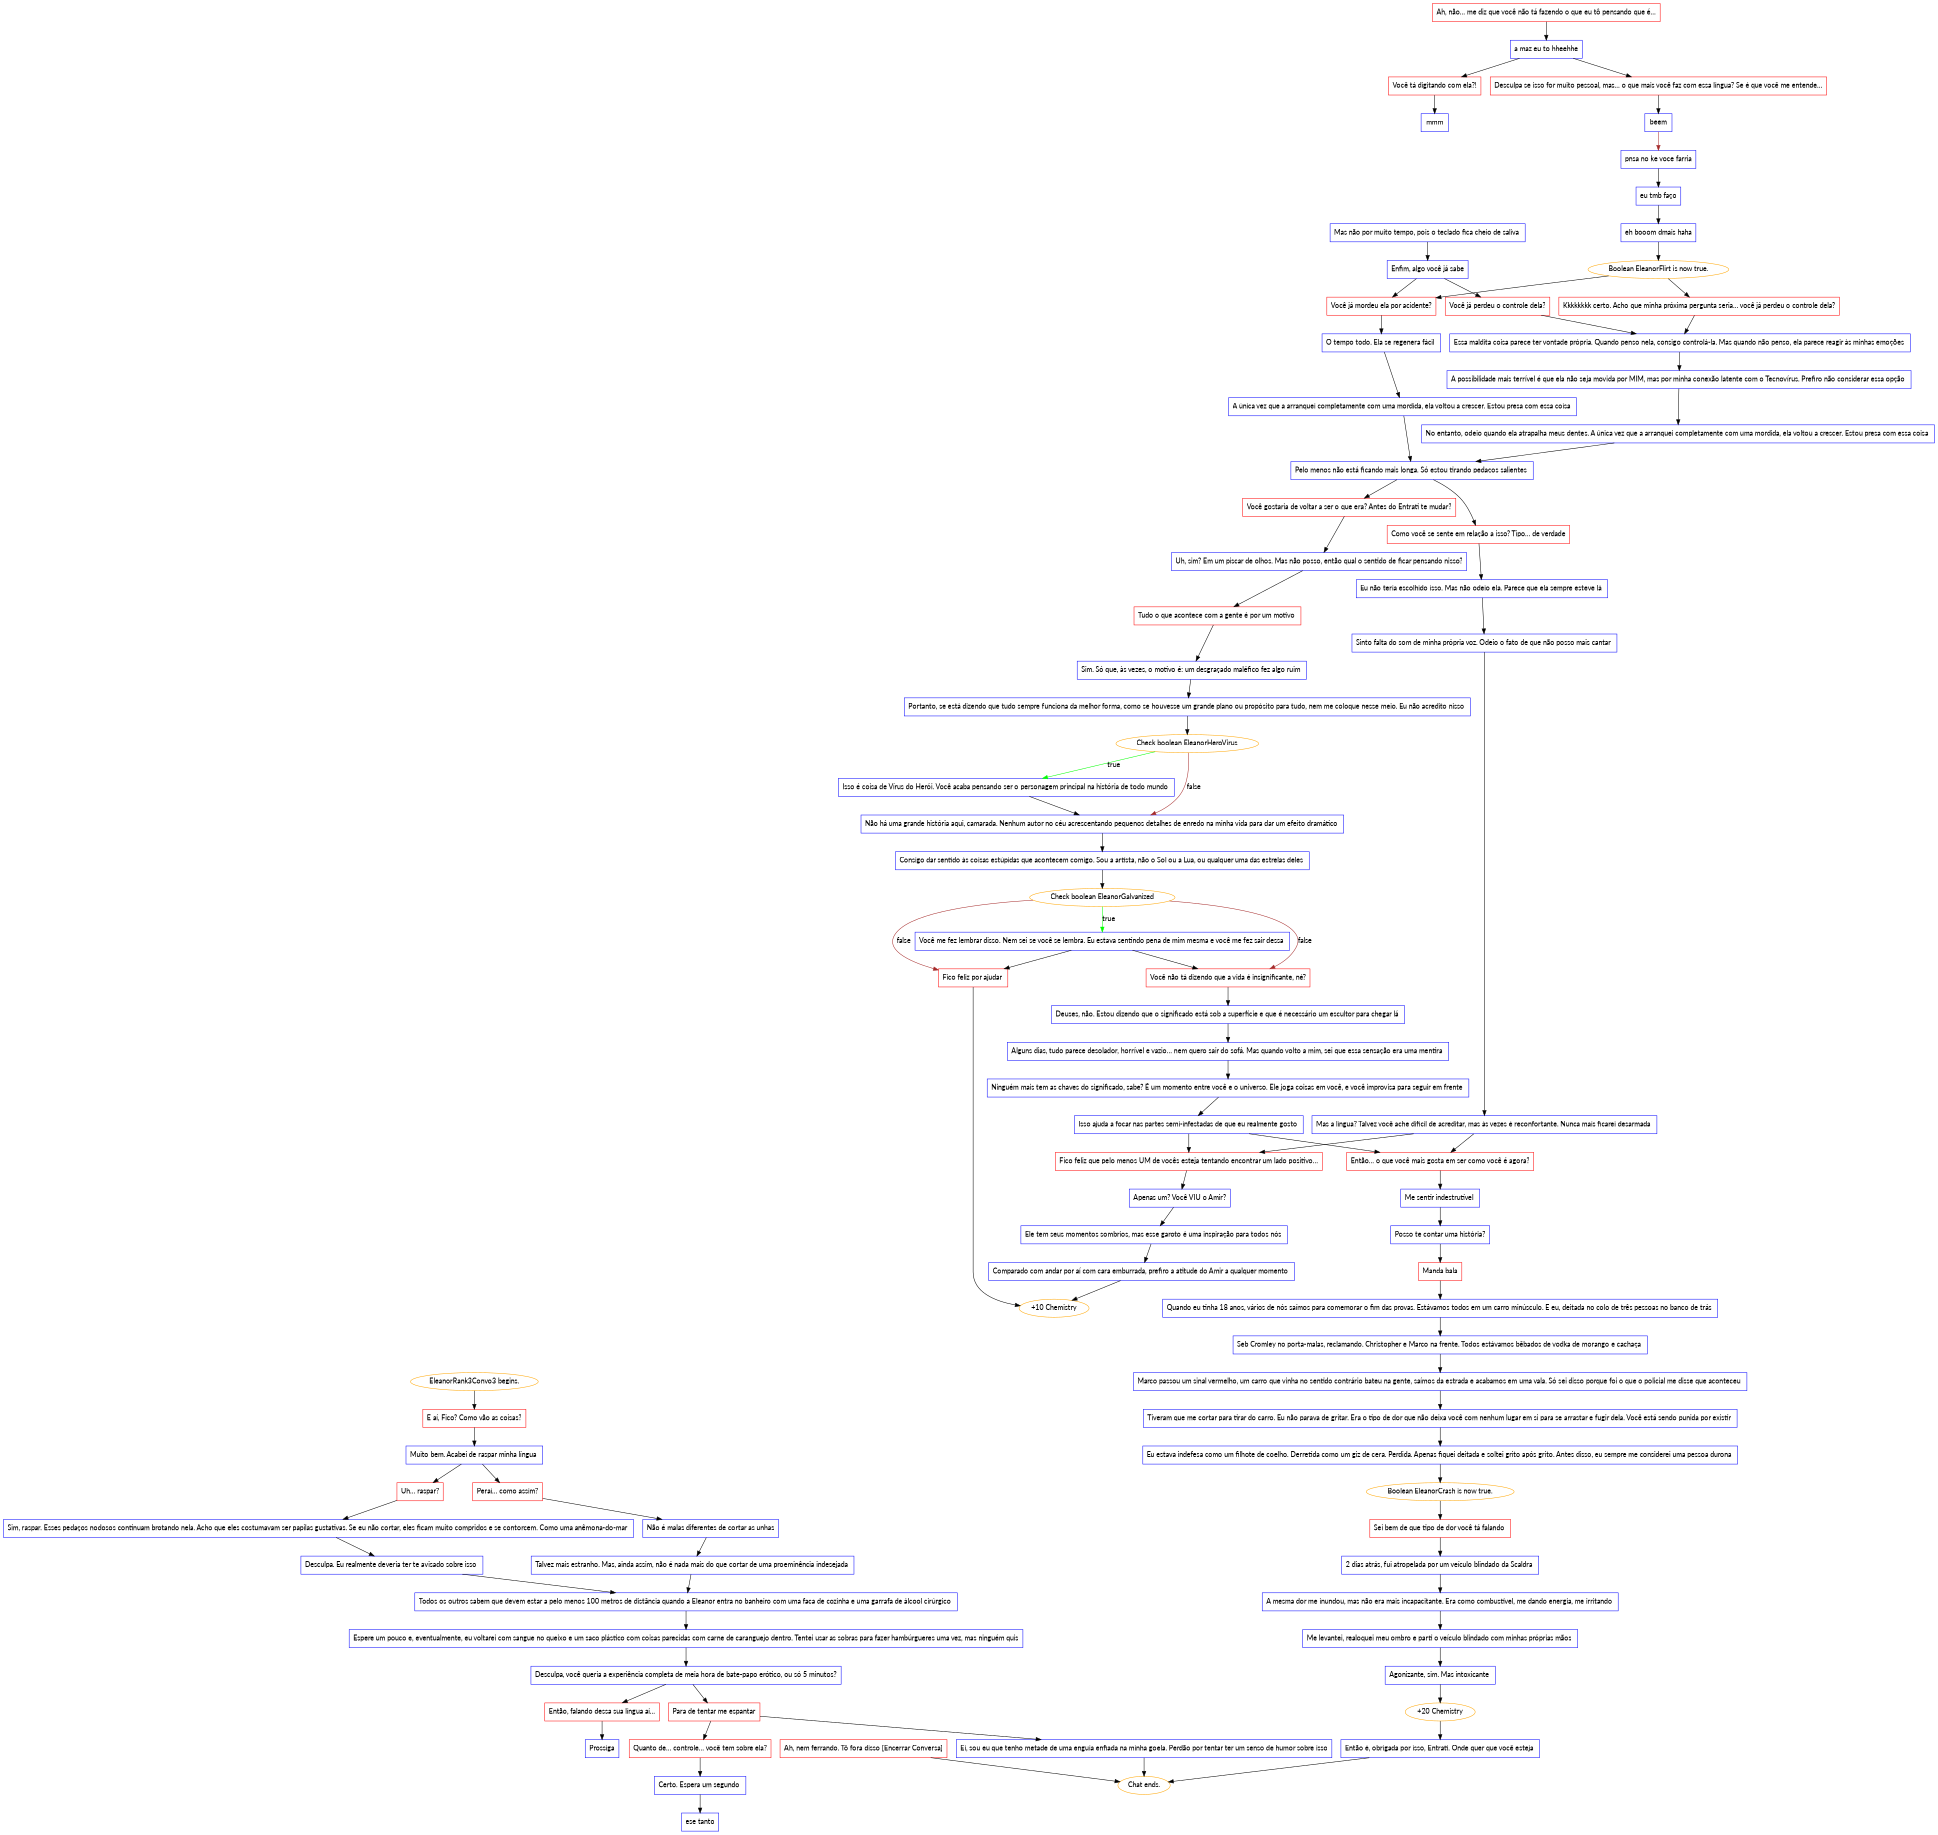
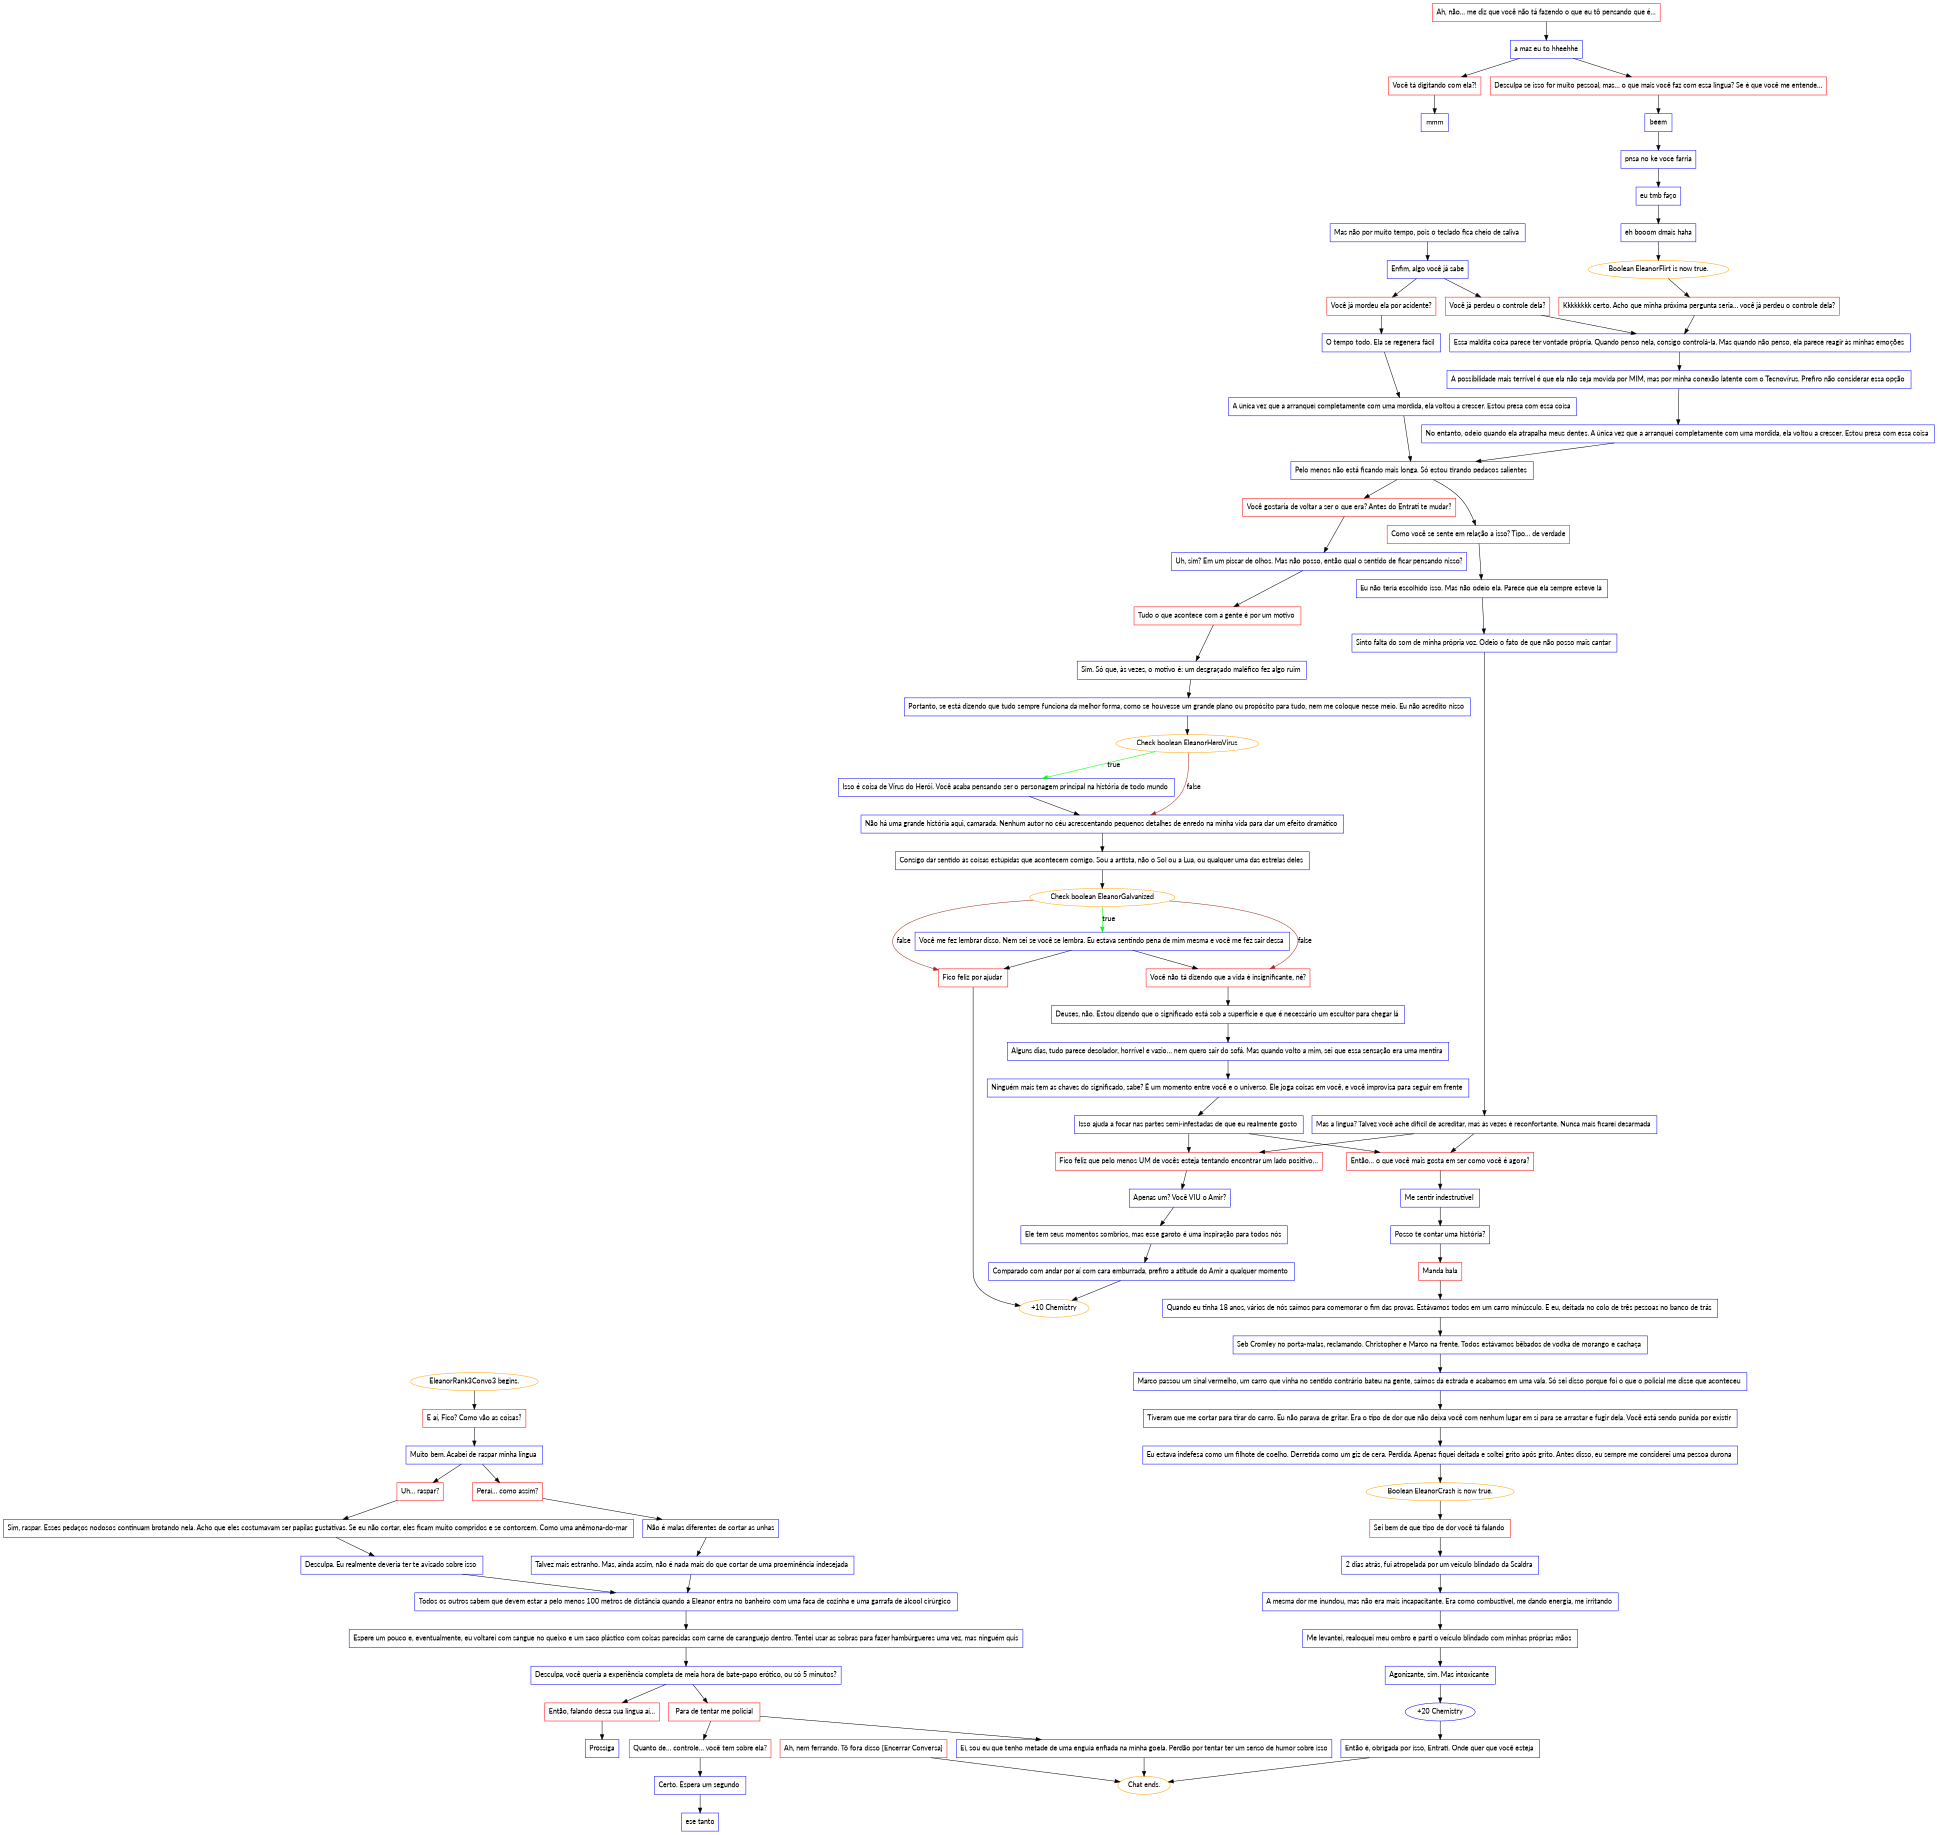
edge "beem" -> "pnsa no ke voce farria": color brown -> black
edge "Boolean EleanorFlirt is now true." -> "Você já mordeu ela por acidente?": removed
node "Para de tentar me espantar": label "Para de tentar me espantar" -> "Para de tentar me policial"
node "+20 Chemistry": color orange -> blue
